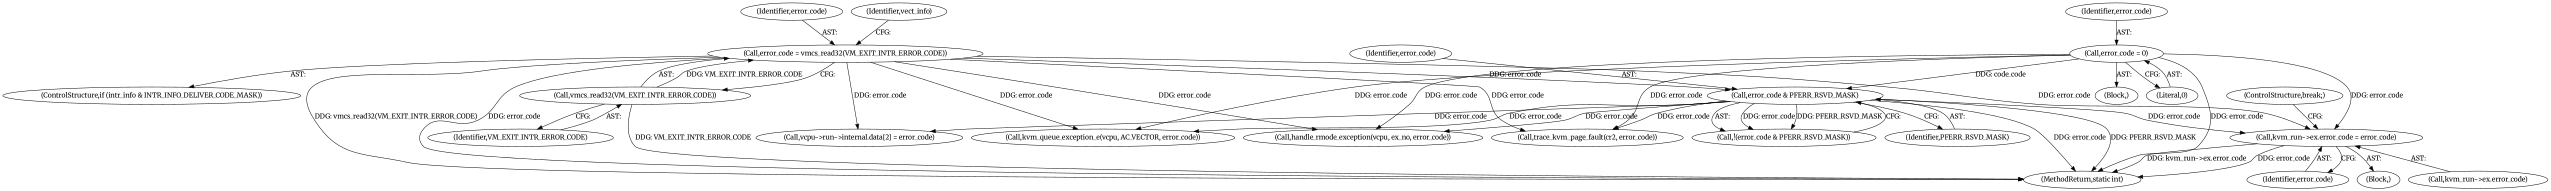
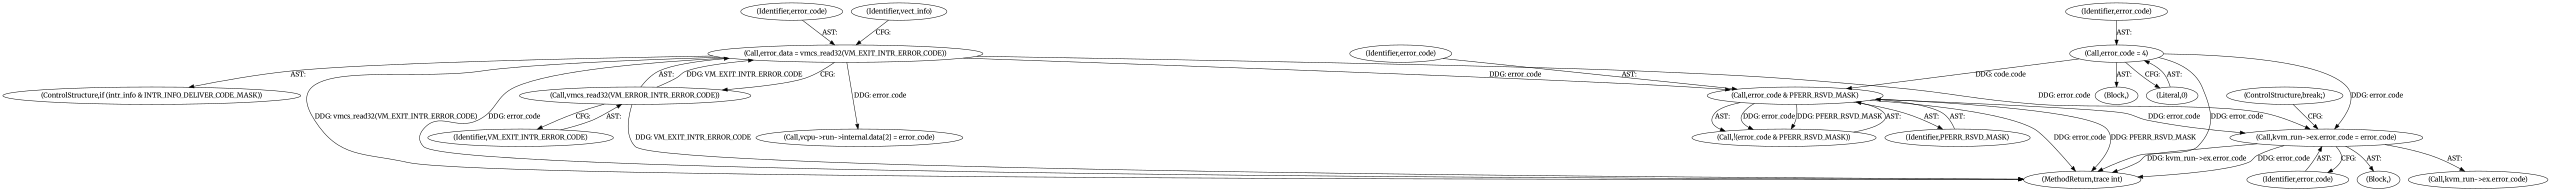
node "(Call,error_code = vmcs_read32(VM_EXIT_INTR_ERROR_CODE))": label "(Call,error_code = vmcs_read32(VM_EXIT_INTR_ERROR_CODE))" -> "(Call,error_data = vmcs_read32(VM_EXIT_INTR_ERROR_CODE))"
node "(Call,error_code = 0)": label "(Call,error_code = 0)" -> "(Call,error_code = 4)"
node "(Call,vmcs_read32(VM_EXIT_INTR_ERROR_CODE))": label "(Call,vmcs_read32(VM_EXIT_INTR_ERROR_CODE))" -> "(Call,vmcs_read32(VM_ERROR_INTR_ERROR_CODE))"
edge "(Call,error_code & PFERR_RSVD_MASK)" -> "(Call,vcpu->run->internal.data[2] = error_code)": removed, label "DDG: error_code"
edge "(Call,!(error_code & PFERR_RSVD_MASK))" -> "(Call,error_code & PFERR_RSVD_MASK)": label "CFG: " -> "AST: "
edge "(Call,error_code & PFERR_RSVD_MASK)" -> "(Identifier,PFERR_RSVD_MASK)": label "CFG: " -> "AST: "
node "(Call,kvm_queue_exception_e(vcpu, AC_VECTOR, error_code))": removed
node "(Call,handle_rmode_exception(vcpu, ex_no, error_code))": removed
node "(Call,trace_kvm_page_fault(cr2, error_code))": removed
edge "(Call,kvm_run->ex.error_code)" -> "(Call,kvm_run->ex.error_code = error_code)": reversed
node "(MethodReturn,static int)": label "(MethodReturn,static int)" -> "(MethodReturn,trace int)"
